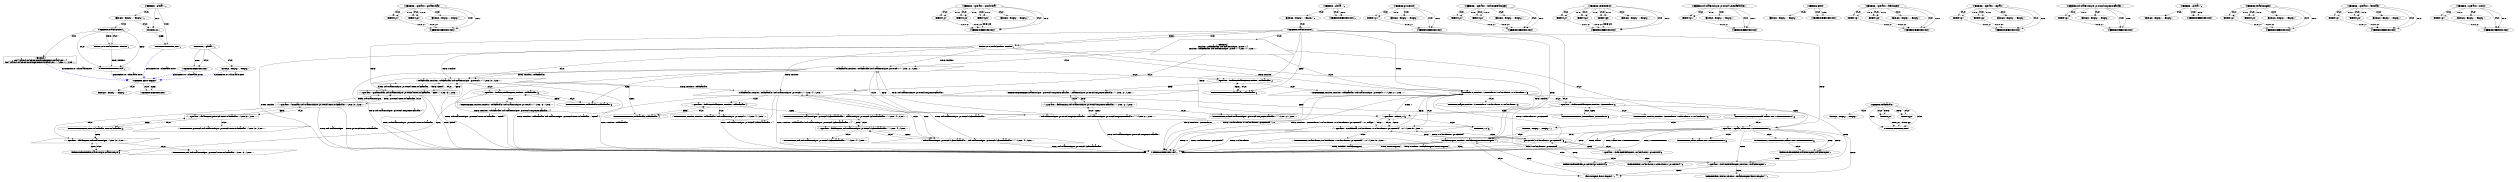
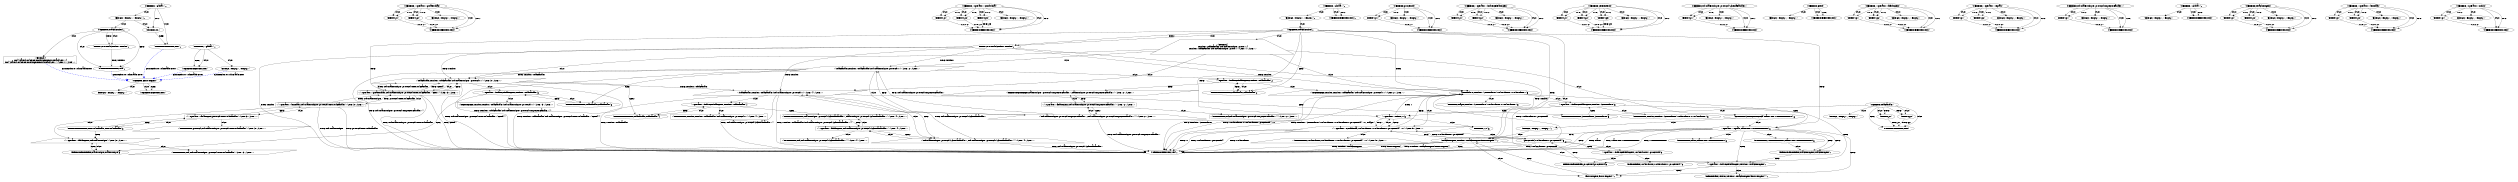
edge "(<operator>.indirectFieldAccess,session->SetRenderer)" -> "(FIELD_IDENTIFIER,SetRenderer,SetRenderer)": now "(METHOD,AddHandler)" -> "(FIELD_IDENTIFIER,SetRenderer,SetRenderer)"
